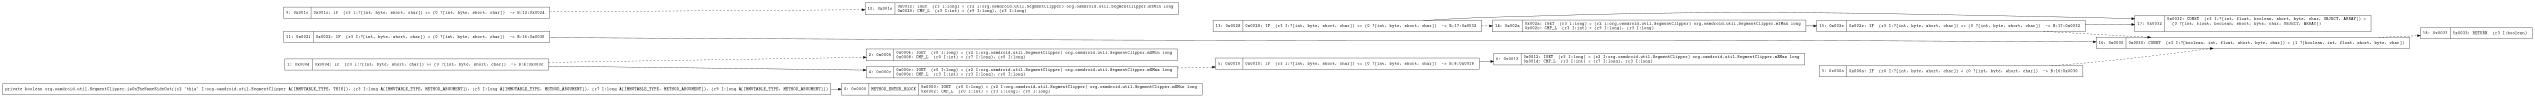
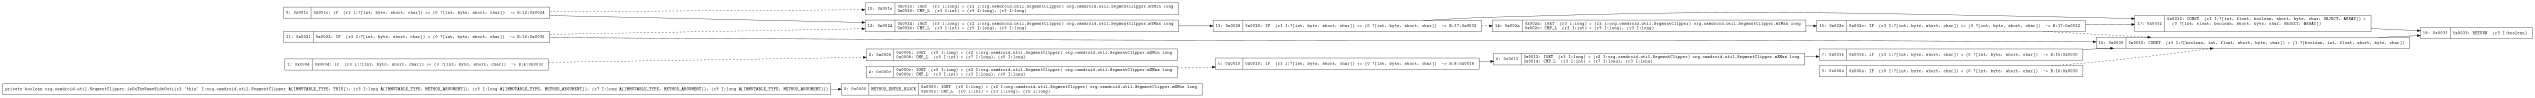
node "12: 0x0024": added
edge "17: 0x0032" -> "18: 0x0033": added
edge "16: 0x0030" -> "18: 0x0033": style dashed -> solid
node "7: 0x0016": added
edge "1: 0x0004" -> "4: 0x000c": removed
